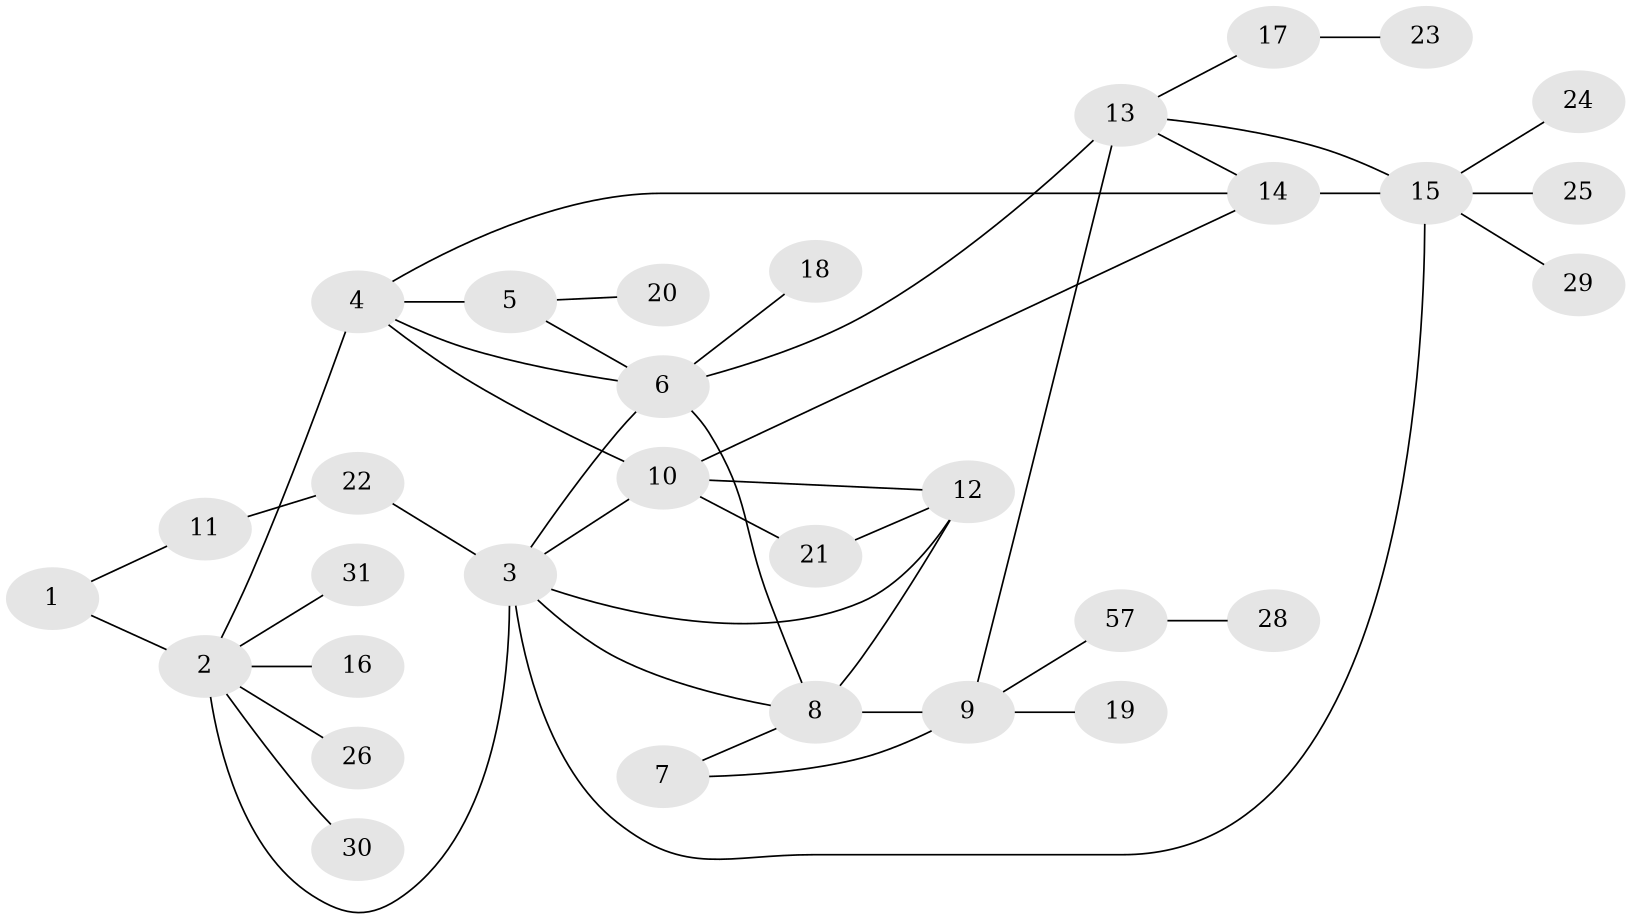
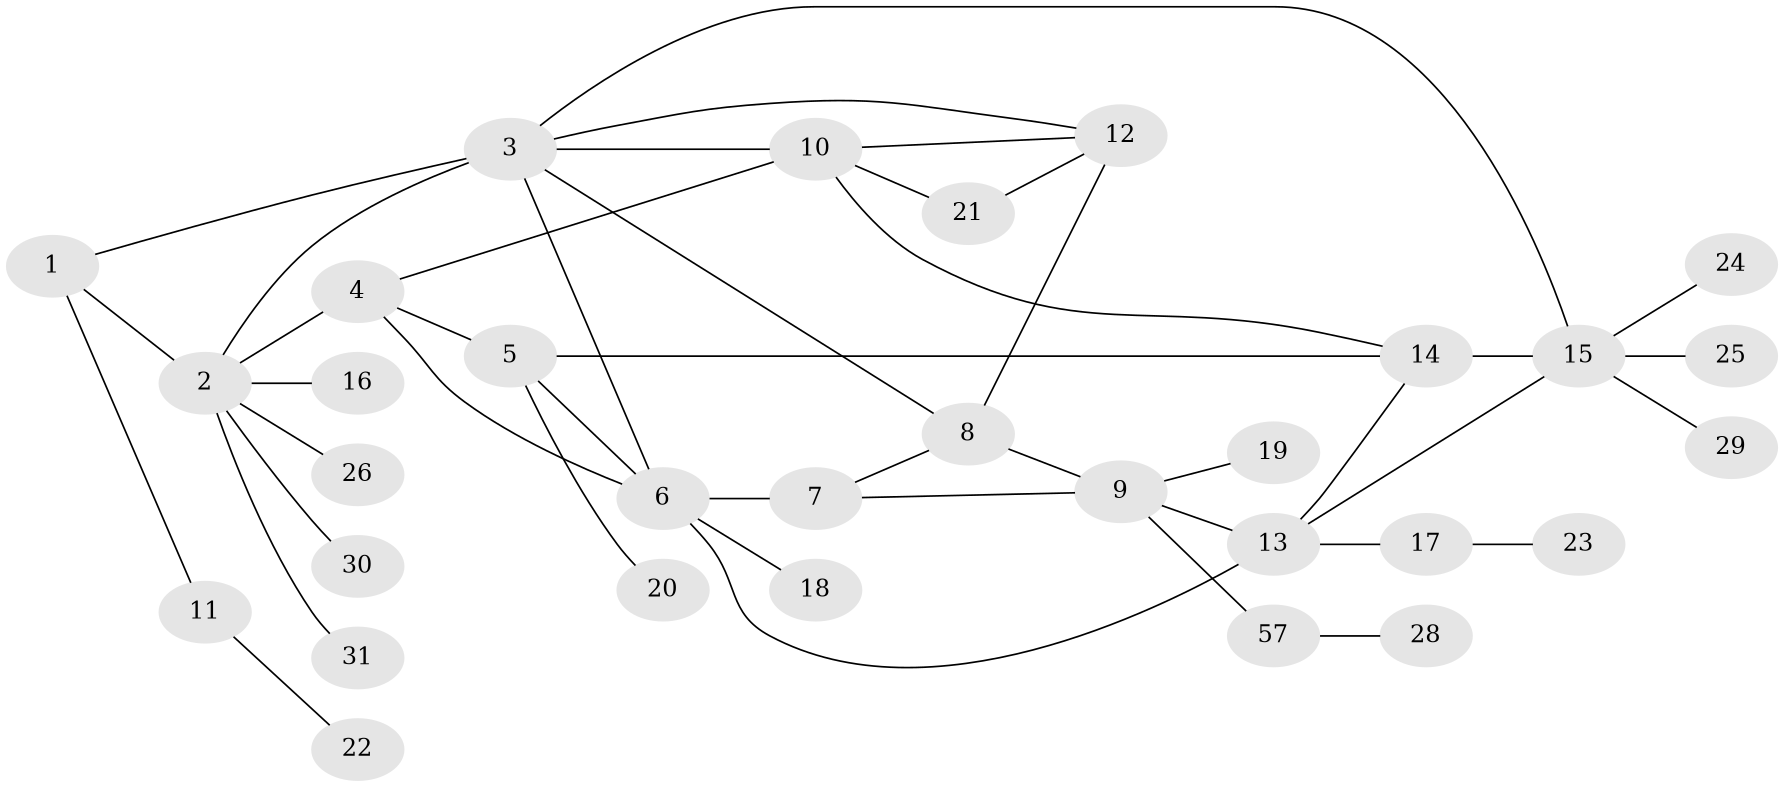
edge "14" -- "4": now "14" -- "5"
edge "22" -- "3": now "1" -- "3"
edge "6" -- "8": now "6" -- "7"
